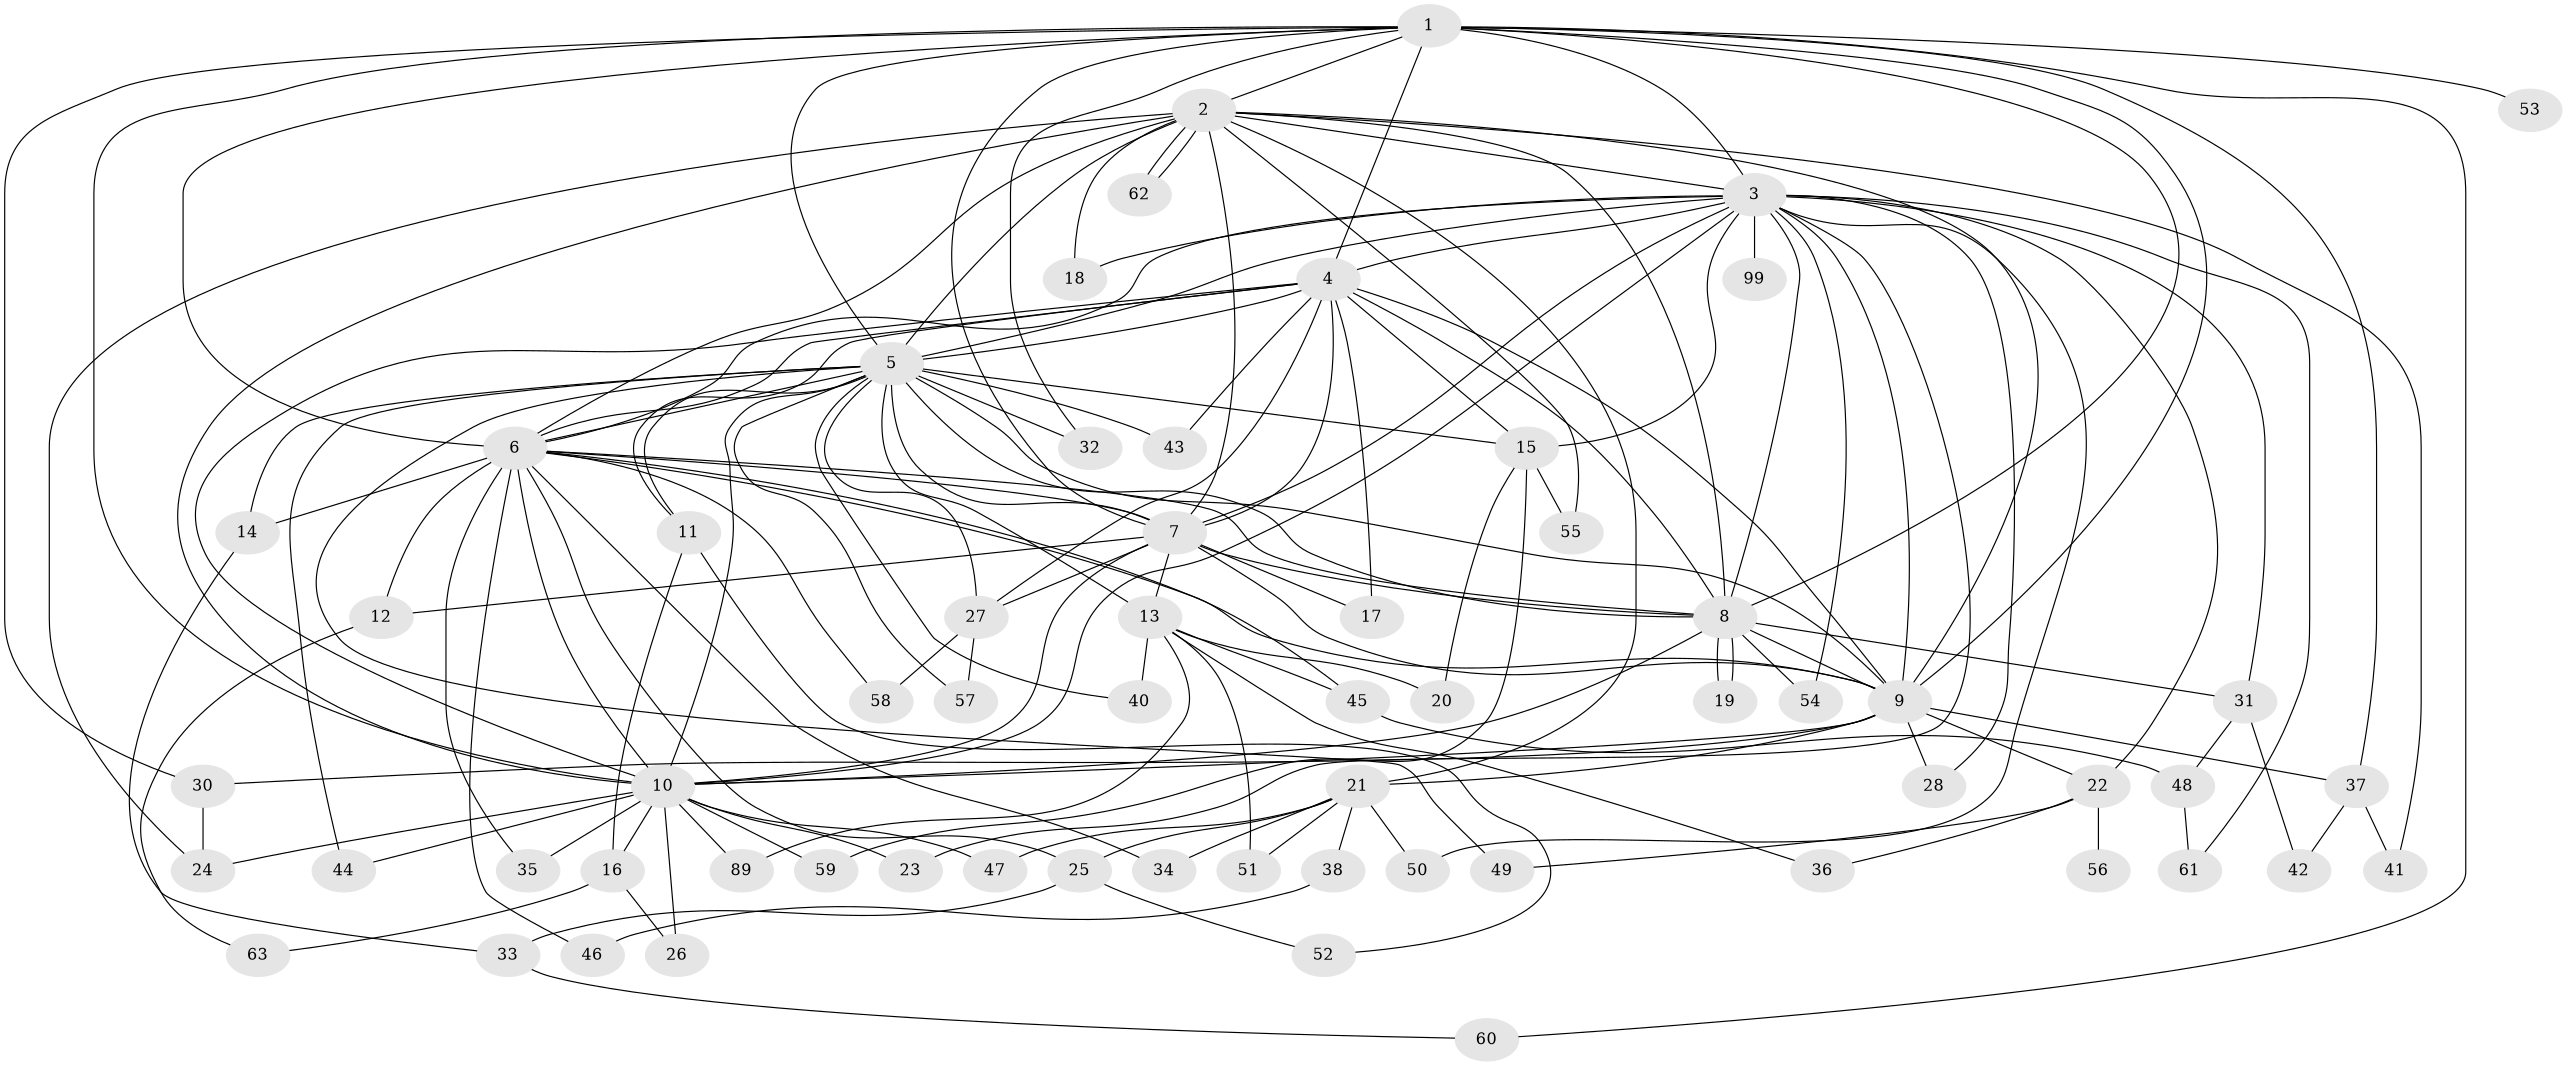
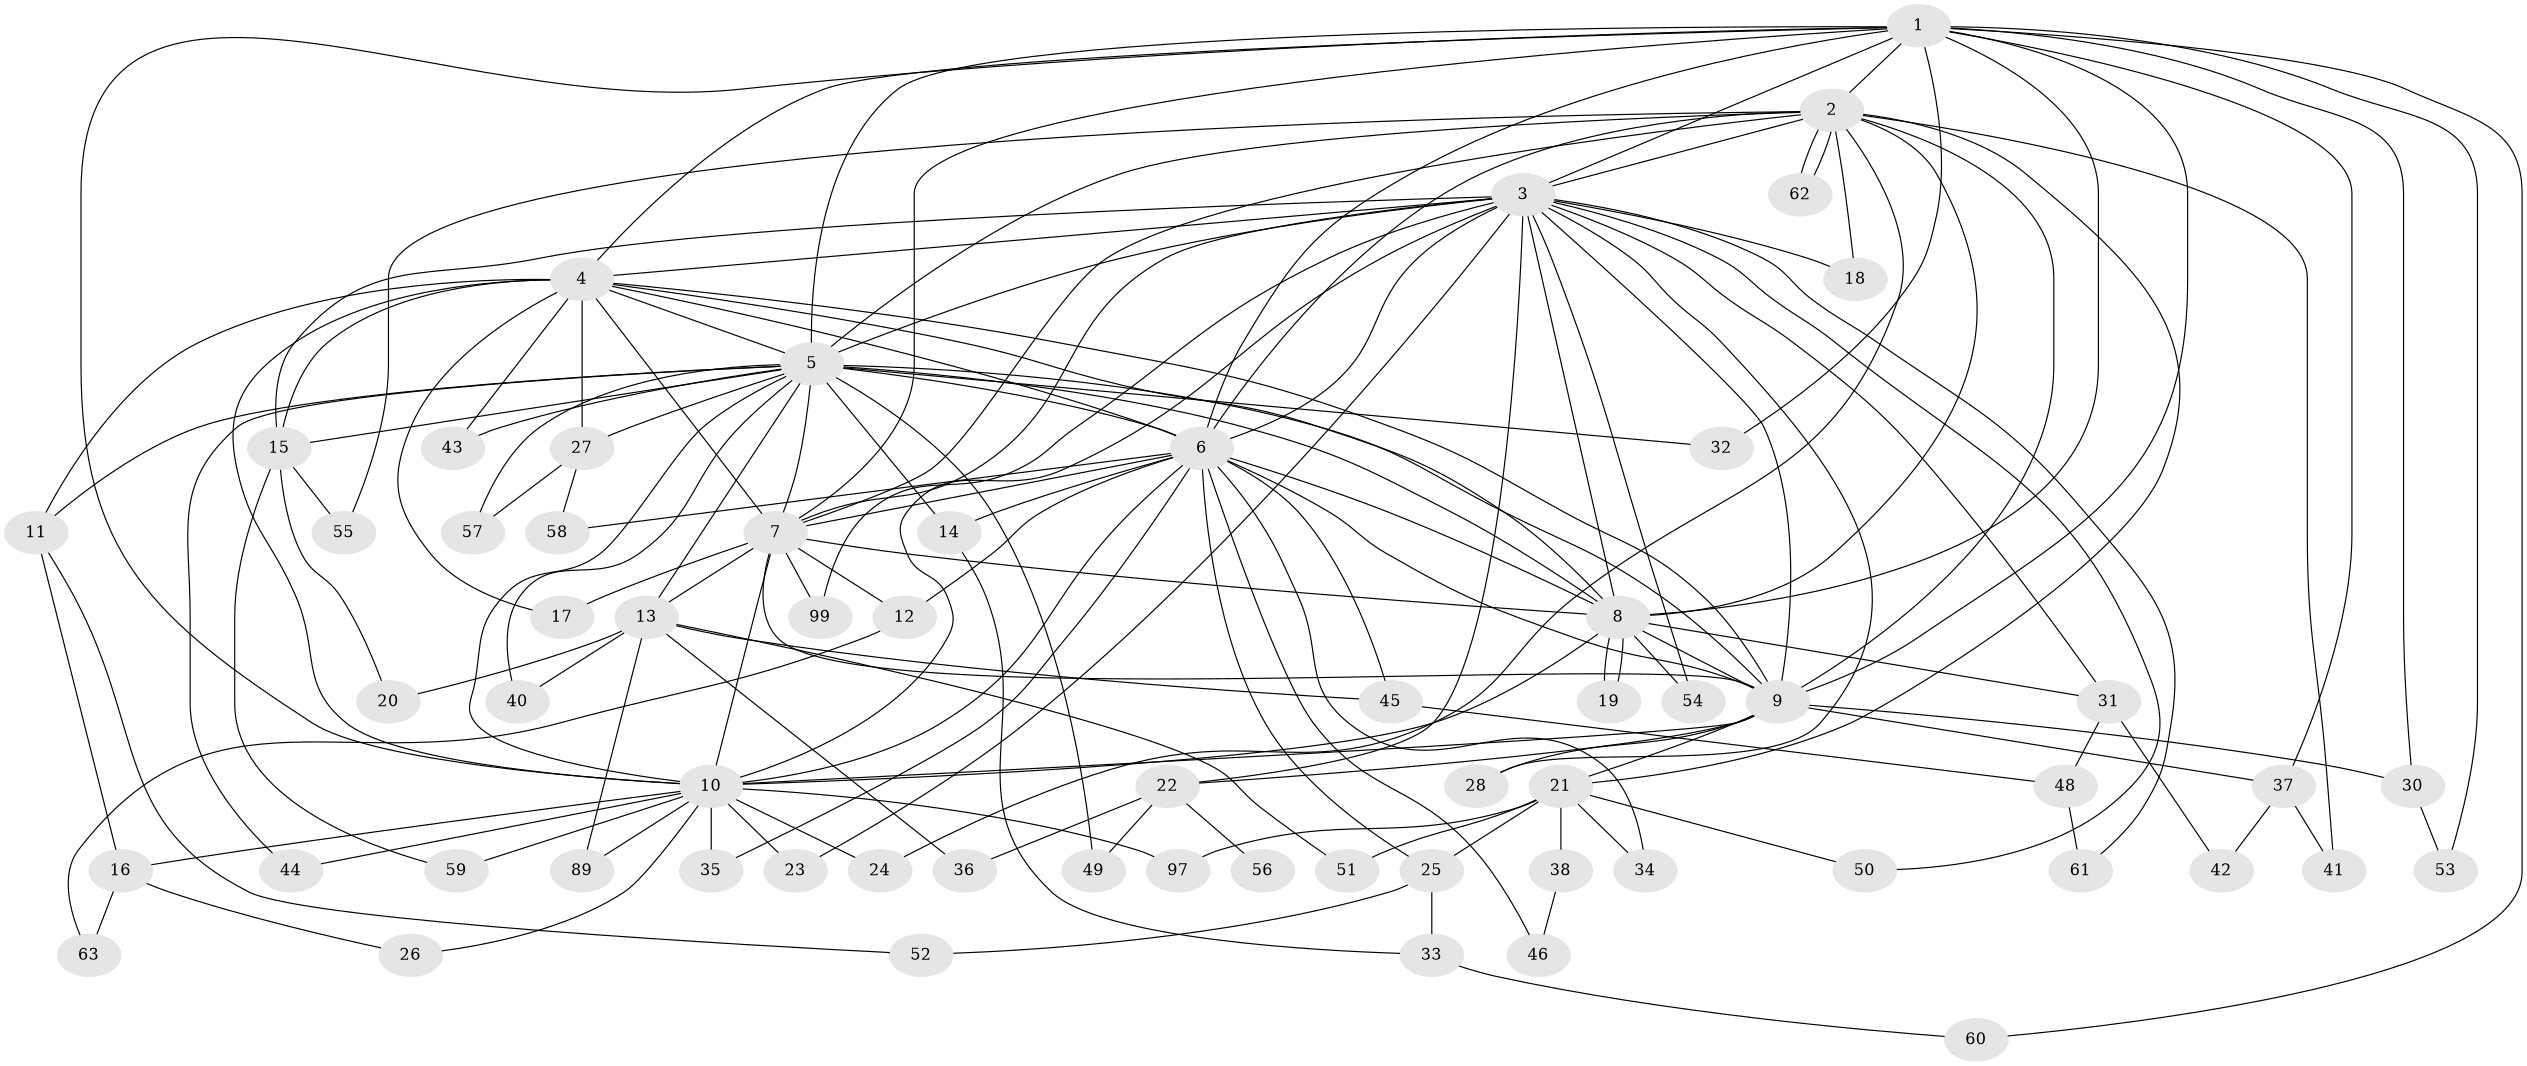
edge "2" -- "10": removed
edge "7" -- "27": now "7" -- "99"
edge "30" -- "24": now "30" -- "53"
node "47": label "47" -> "97"
